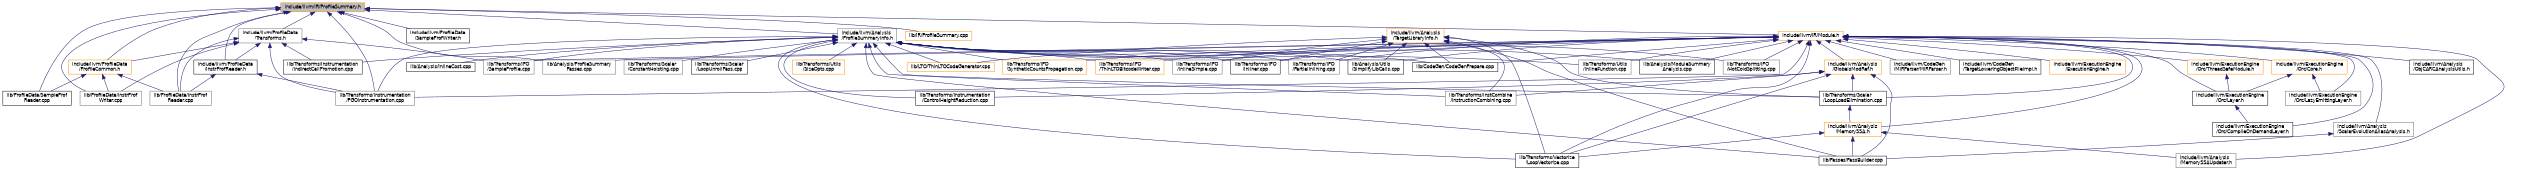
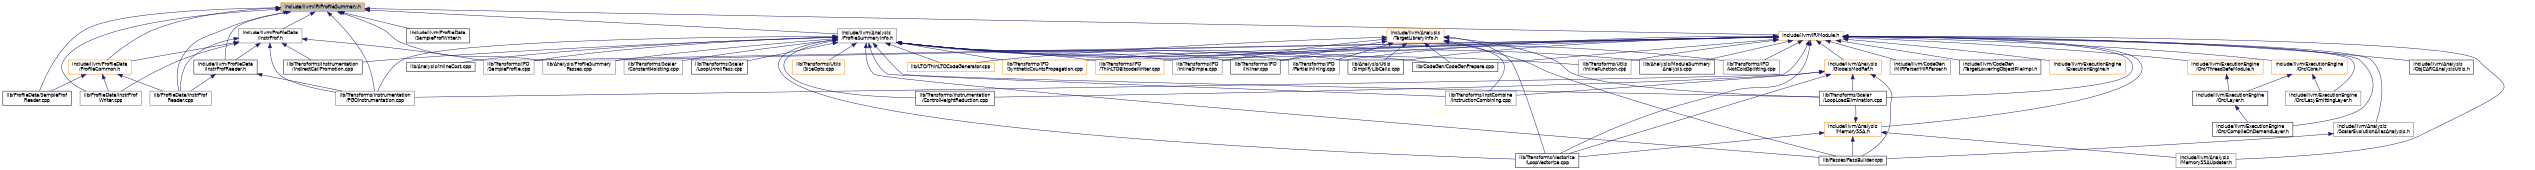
node "include/llvm/ProfileData /Transforms.h": label "include/llvm/ProfileData /Transforms.h" -> "include/llvm/ProfileData /InstrProf.h"
node "lib/IR/ProfileSummary.cpp": removed
edge "include/llvm/ExecutionEngine /Orc/Layer.h" -> "include/llvm/IR/Module.h": removed
edge "lib/Analysis/ProfileSummary Passes.cpp" -> "include/llvm/Analysis /ProfileSummaryInfo.h": added
edge "include/llvm/Analysis /MemorySSA.h" -> "lib/Transforms/Scalar /LoopLoadElimination.cpp": reversed
